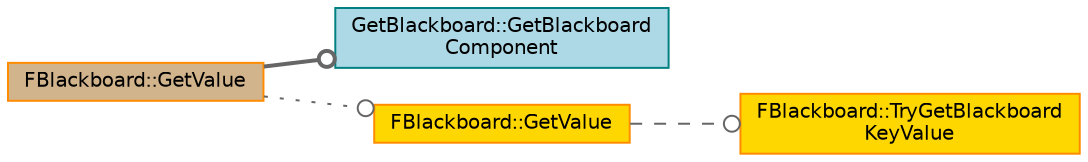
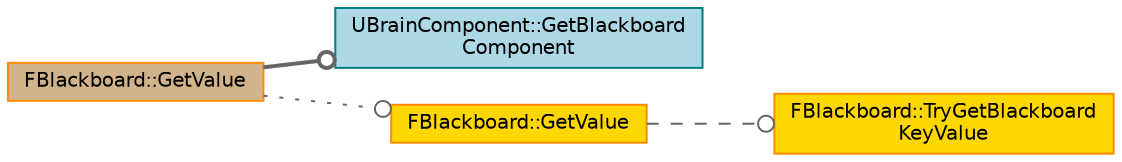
node "GetBlackboard::GetBlackboard Component": label "GetBlackboard::GetBlackboard Component" -> "UBrainComponent::GetBlackboard Component"
